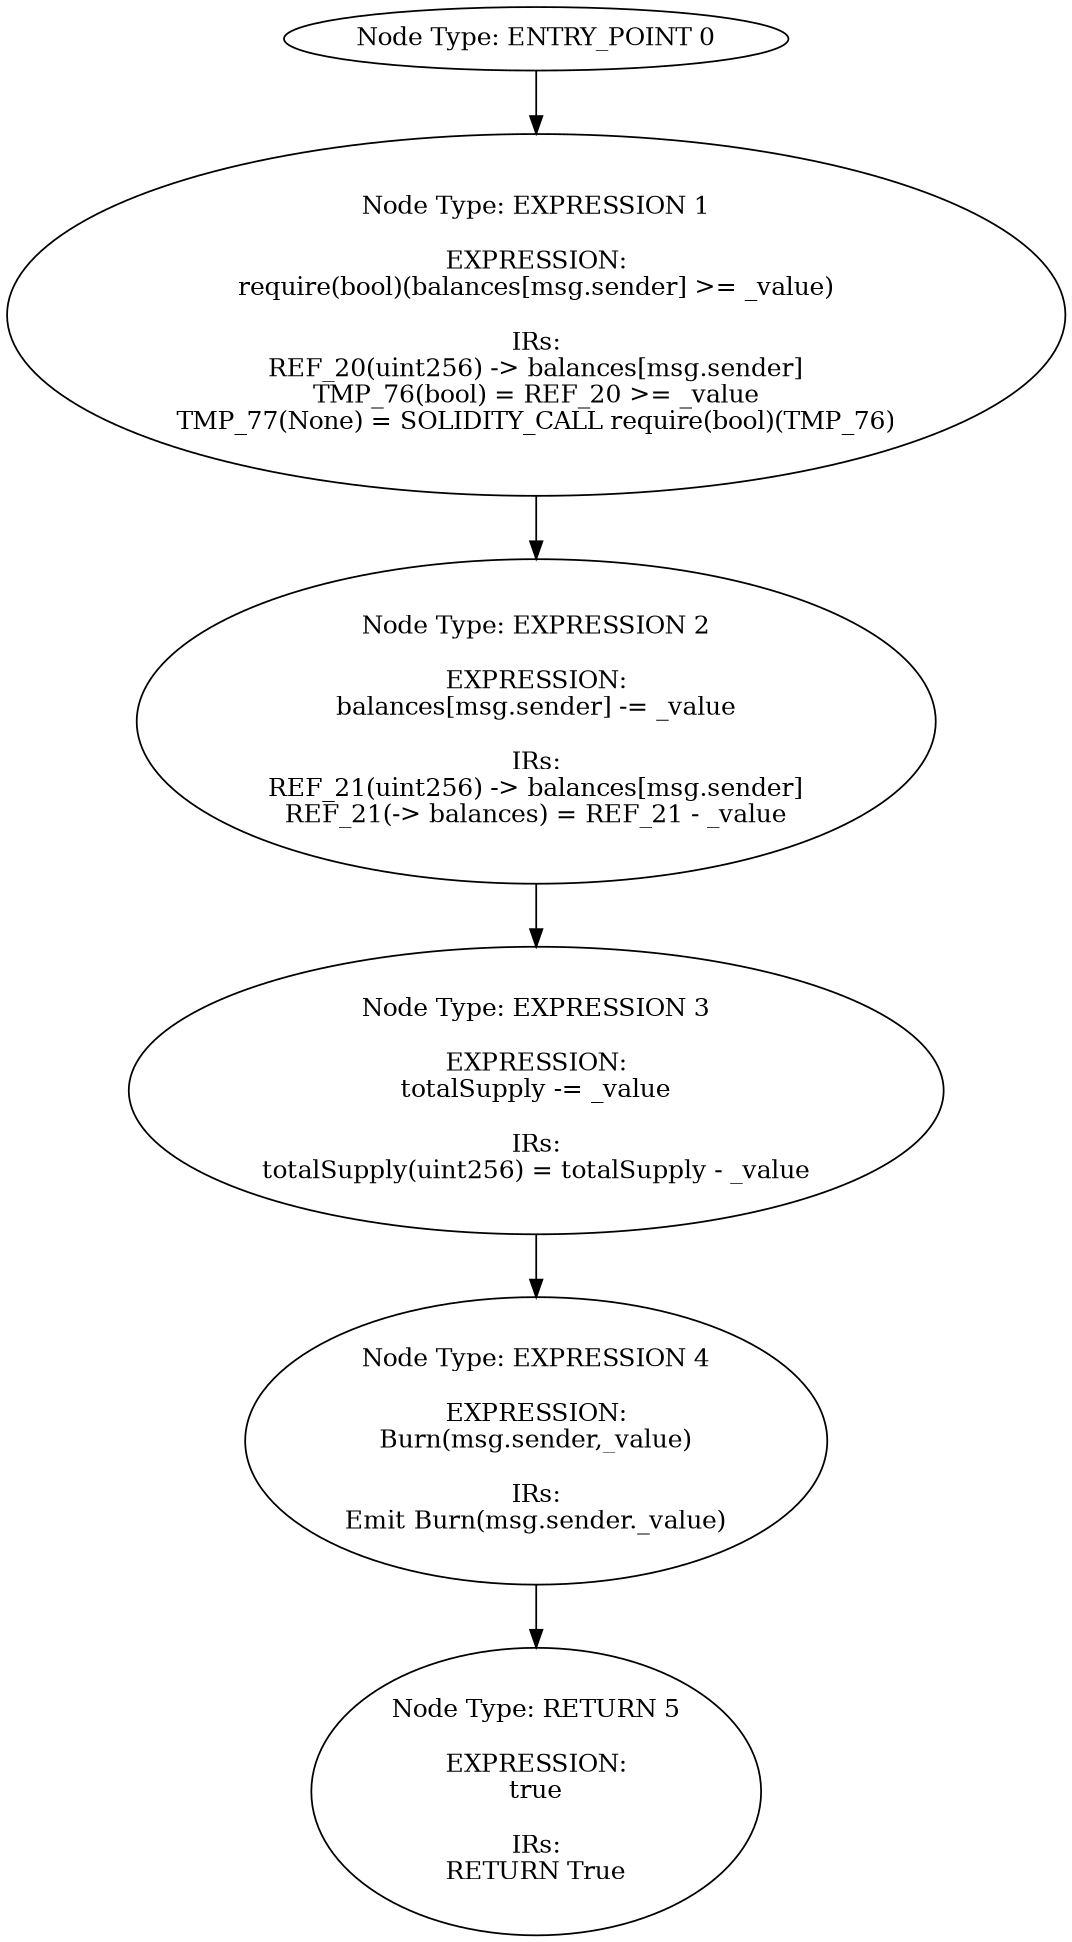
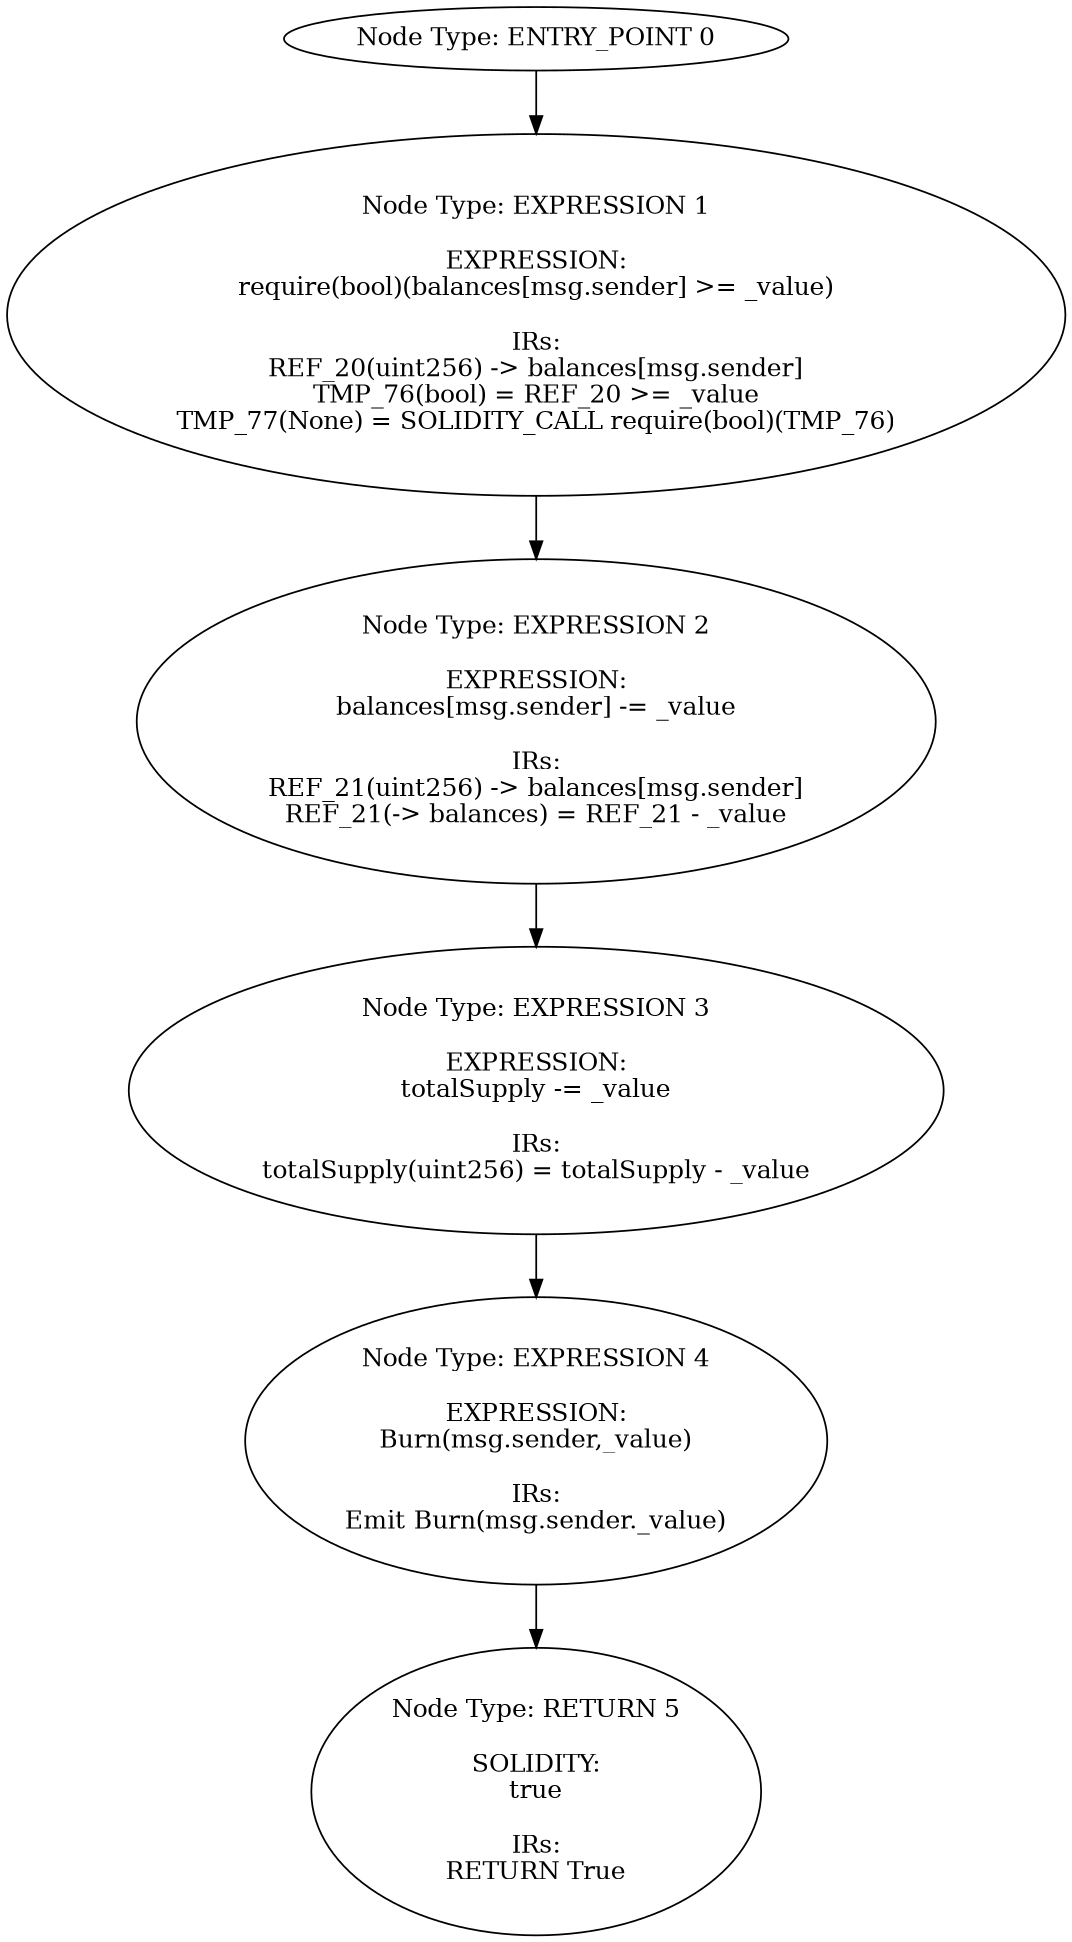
node "Node Type: RETURN 5 EXPRESSION: true IRs: RETURN True": label "Node Type: RETURN 5 EXPRESSION: true IRs: RETURN True" -> "Node Type: RETURN 5 SOLIDITY: true IRs: RETURN True"
